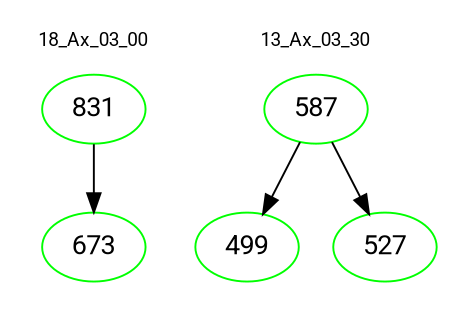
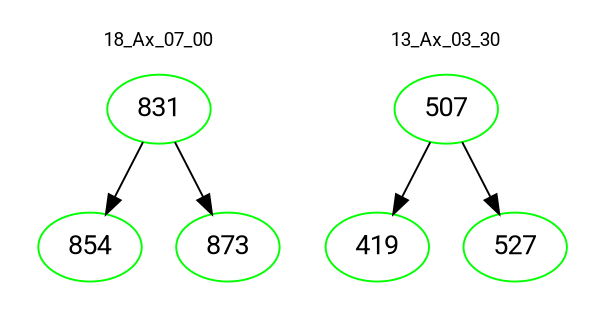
cluster "18_Ax_03_00": label "18_Ax_03_00" -> "18_Ax_07_00"
node "587": label "587" -> "507"
node "854": added
node "673": label "673" -> "873"
node "499": label "499" -> "419"
